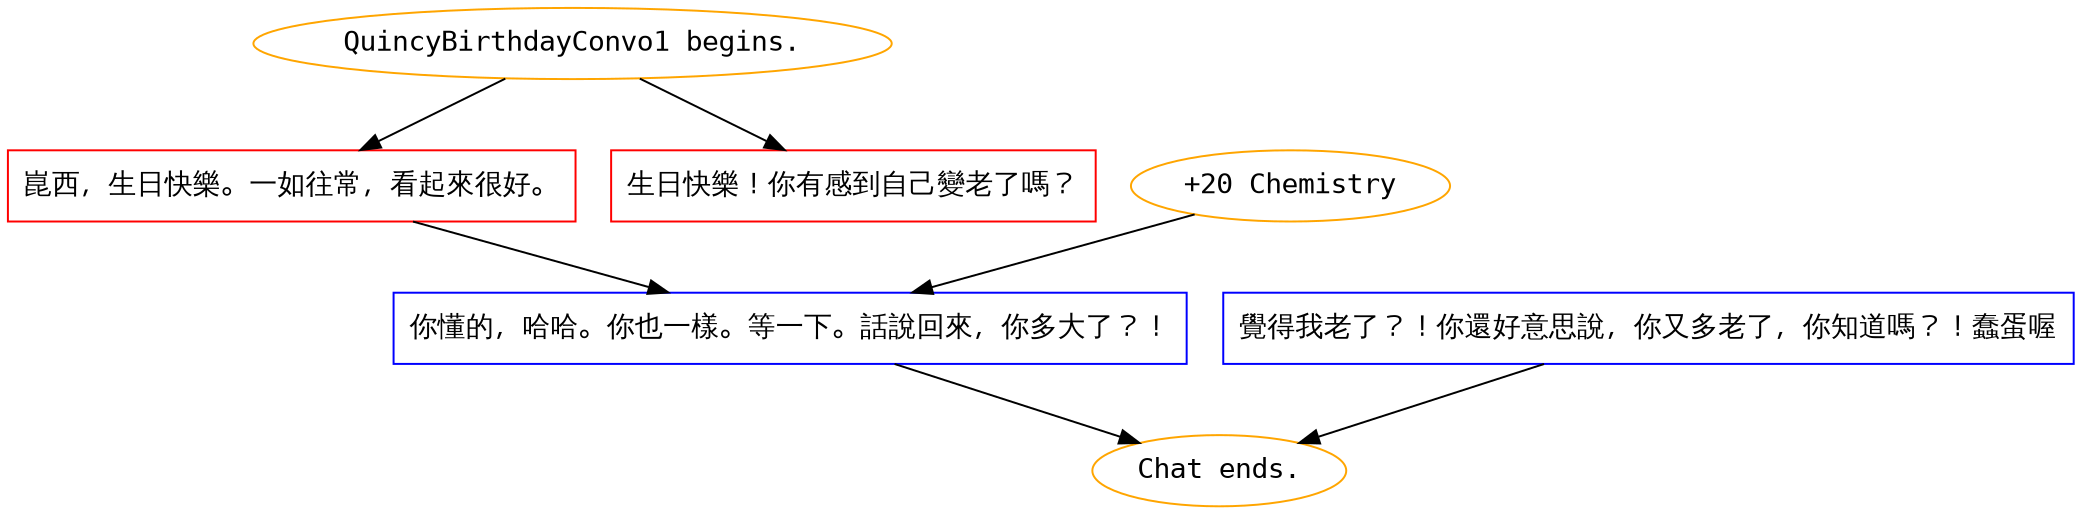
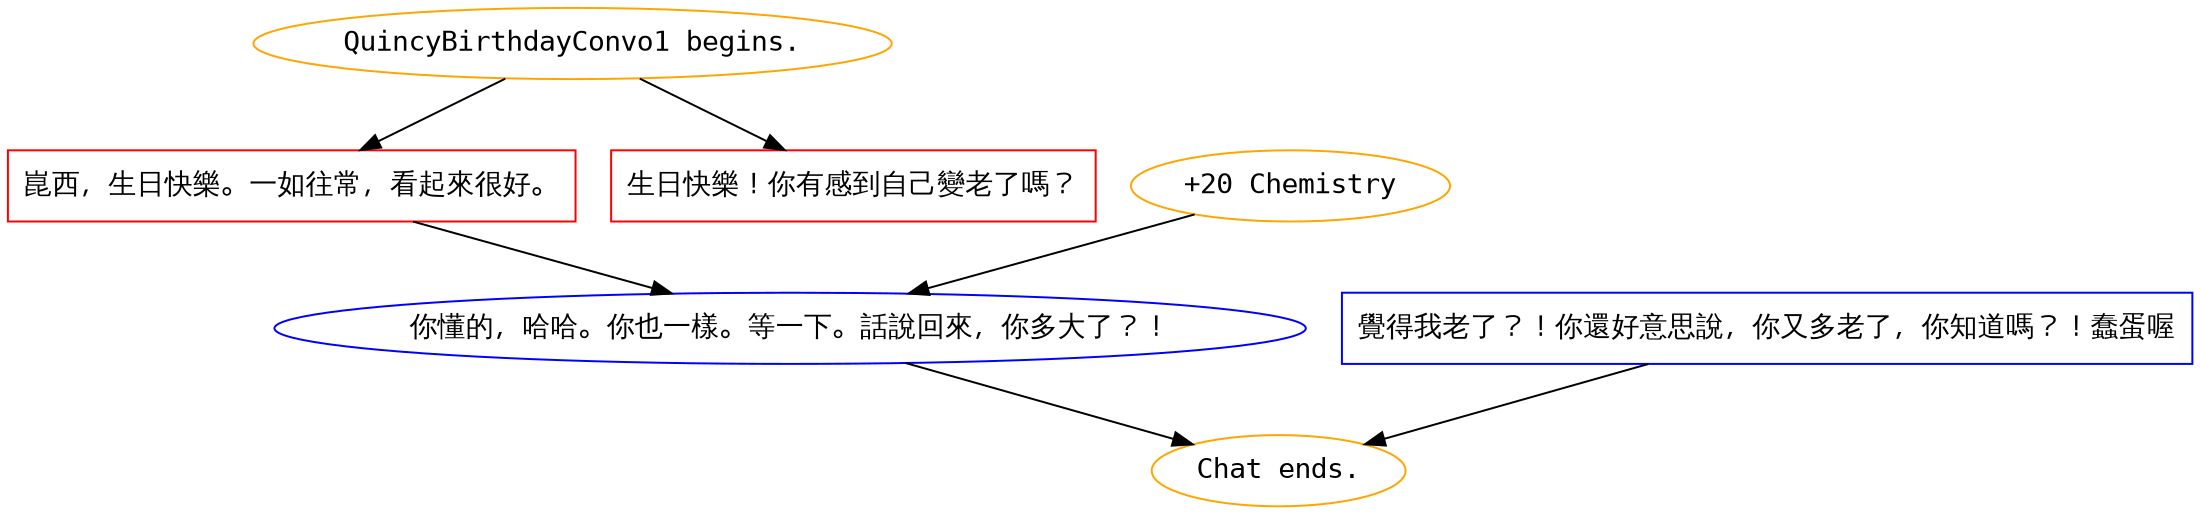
node "你懂的，哈哈。你也一樣。等一下。話說回來，你多大了？！": shape box -> ellipse
